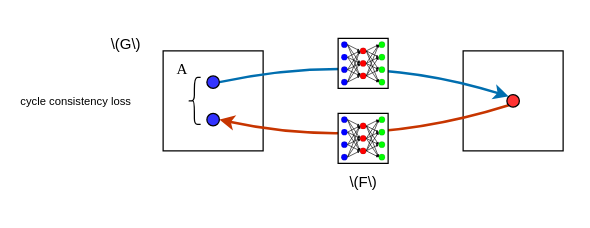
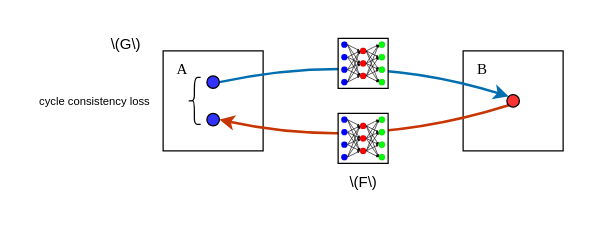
node "B": added
node "cycle consistency loss": moved (76, 101) -> (94, 101)
